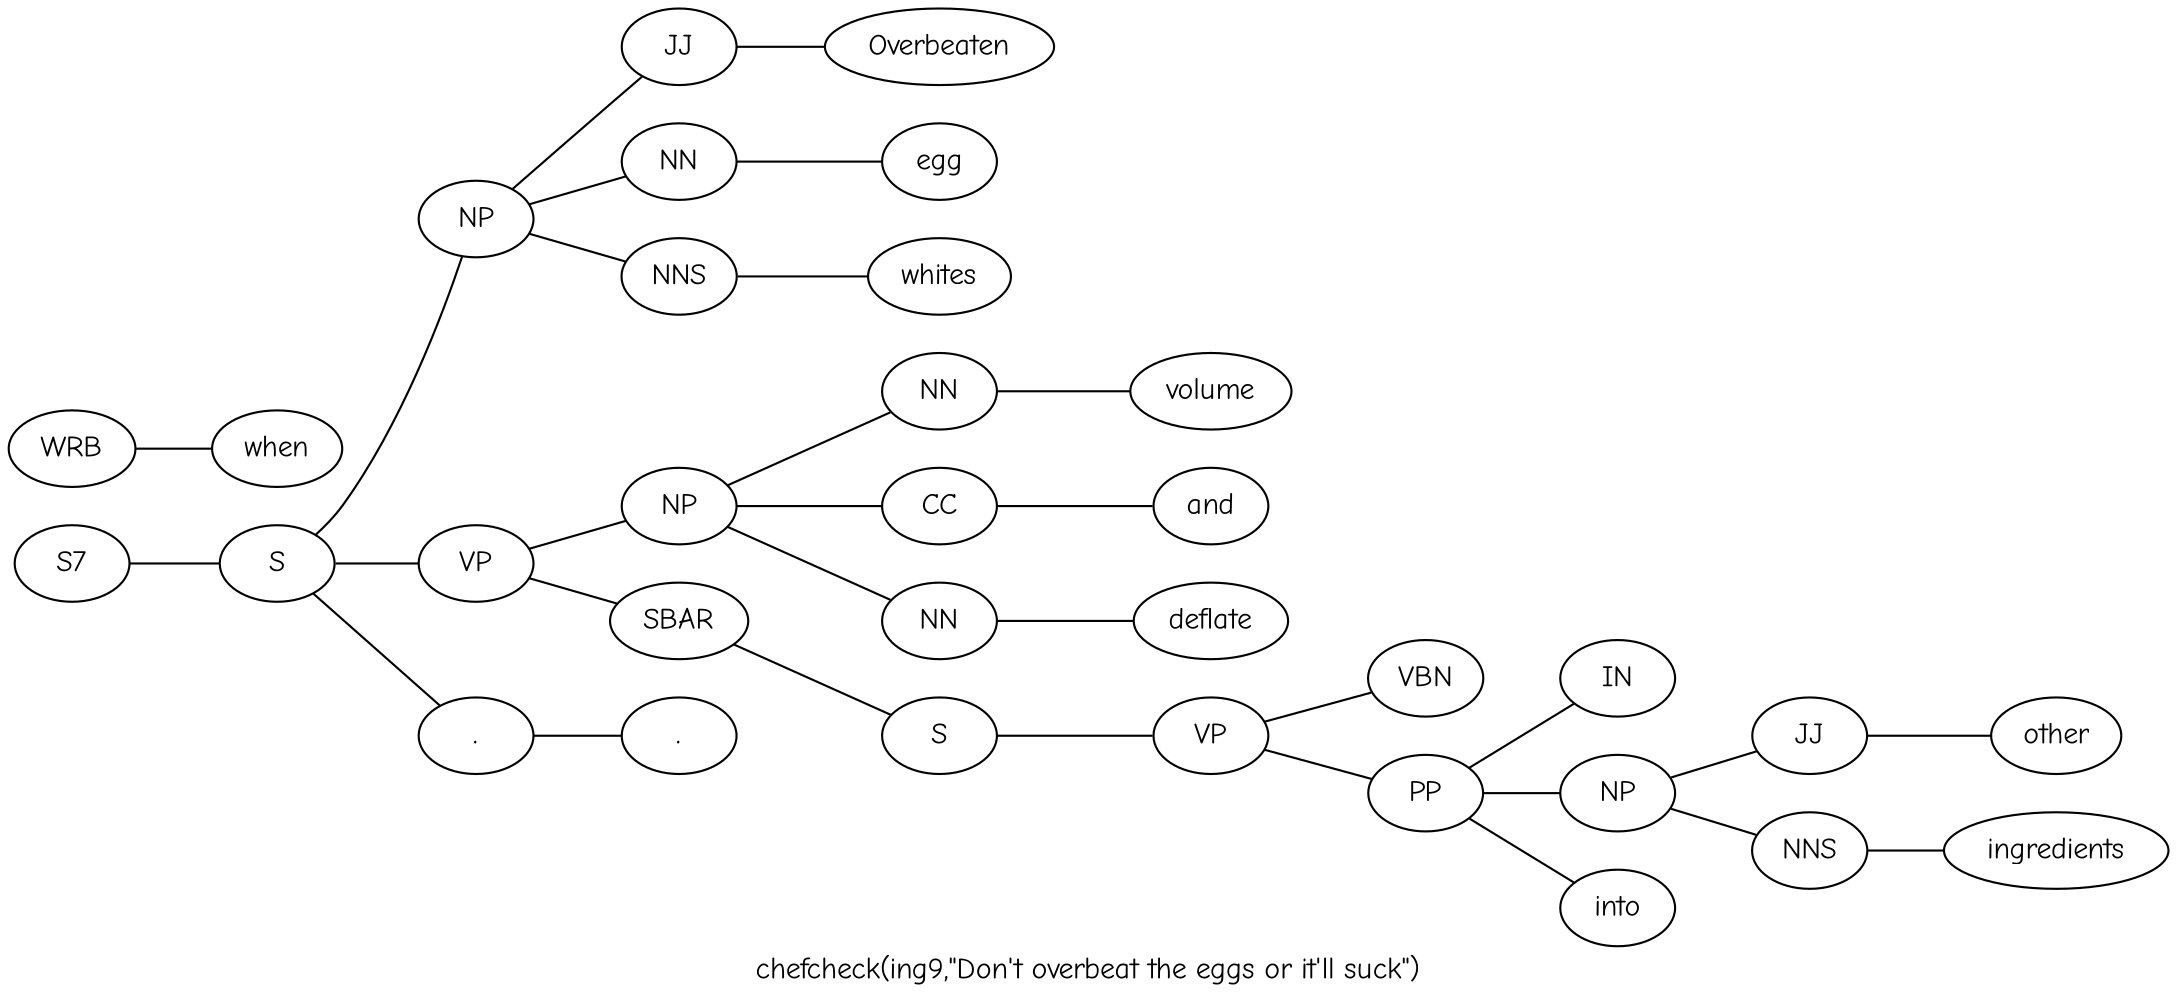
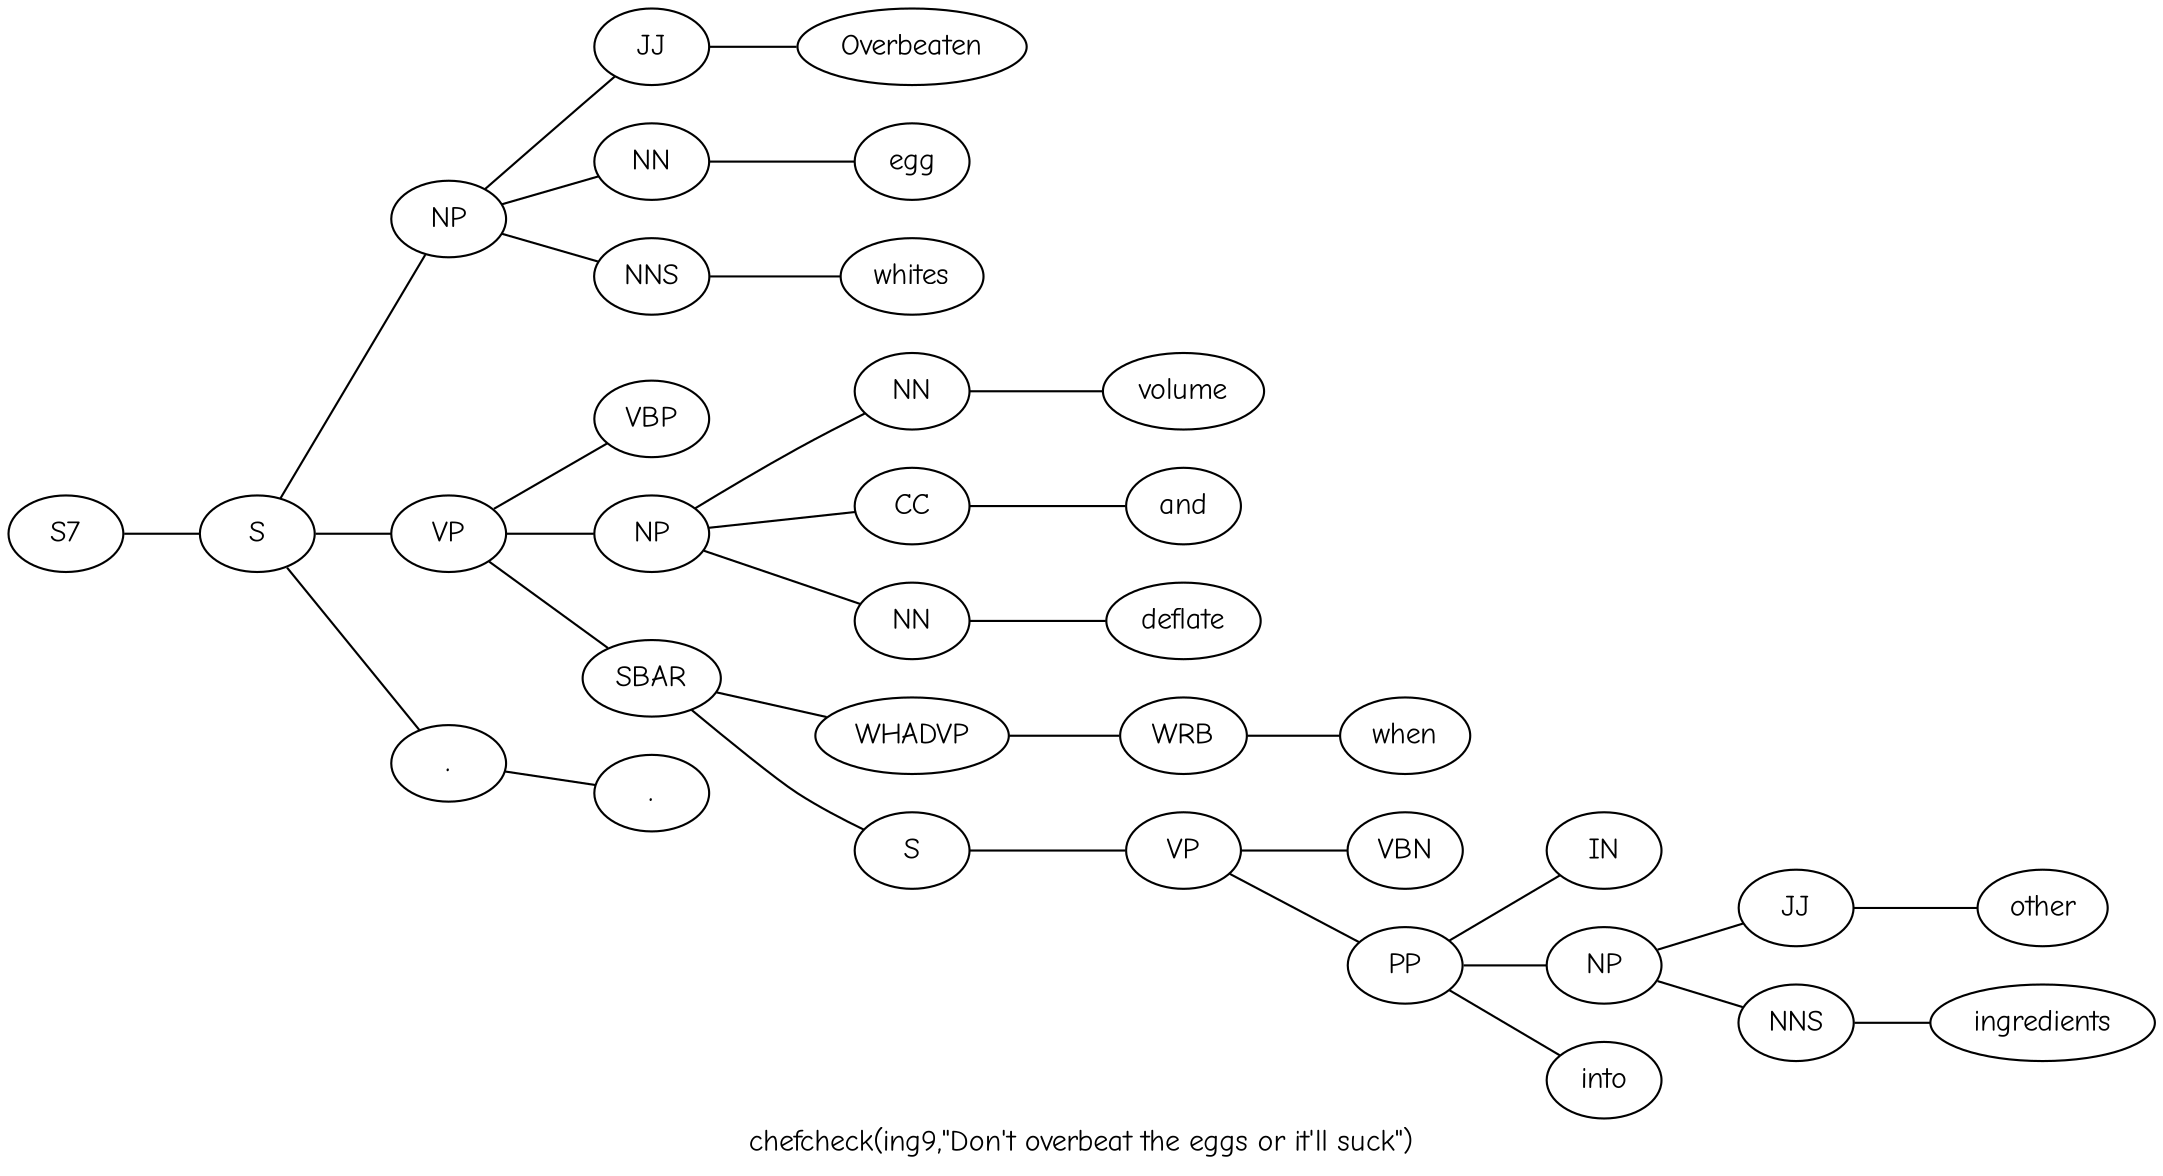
node "VBP": added
node "WHADVP": added
